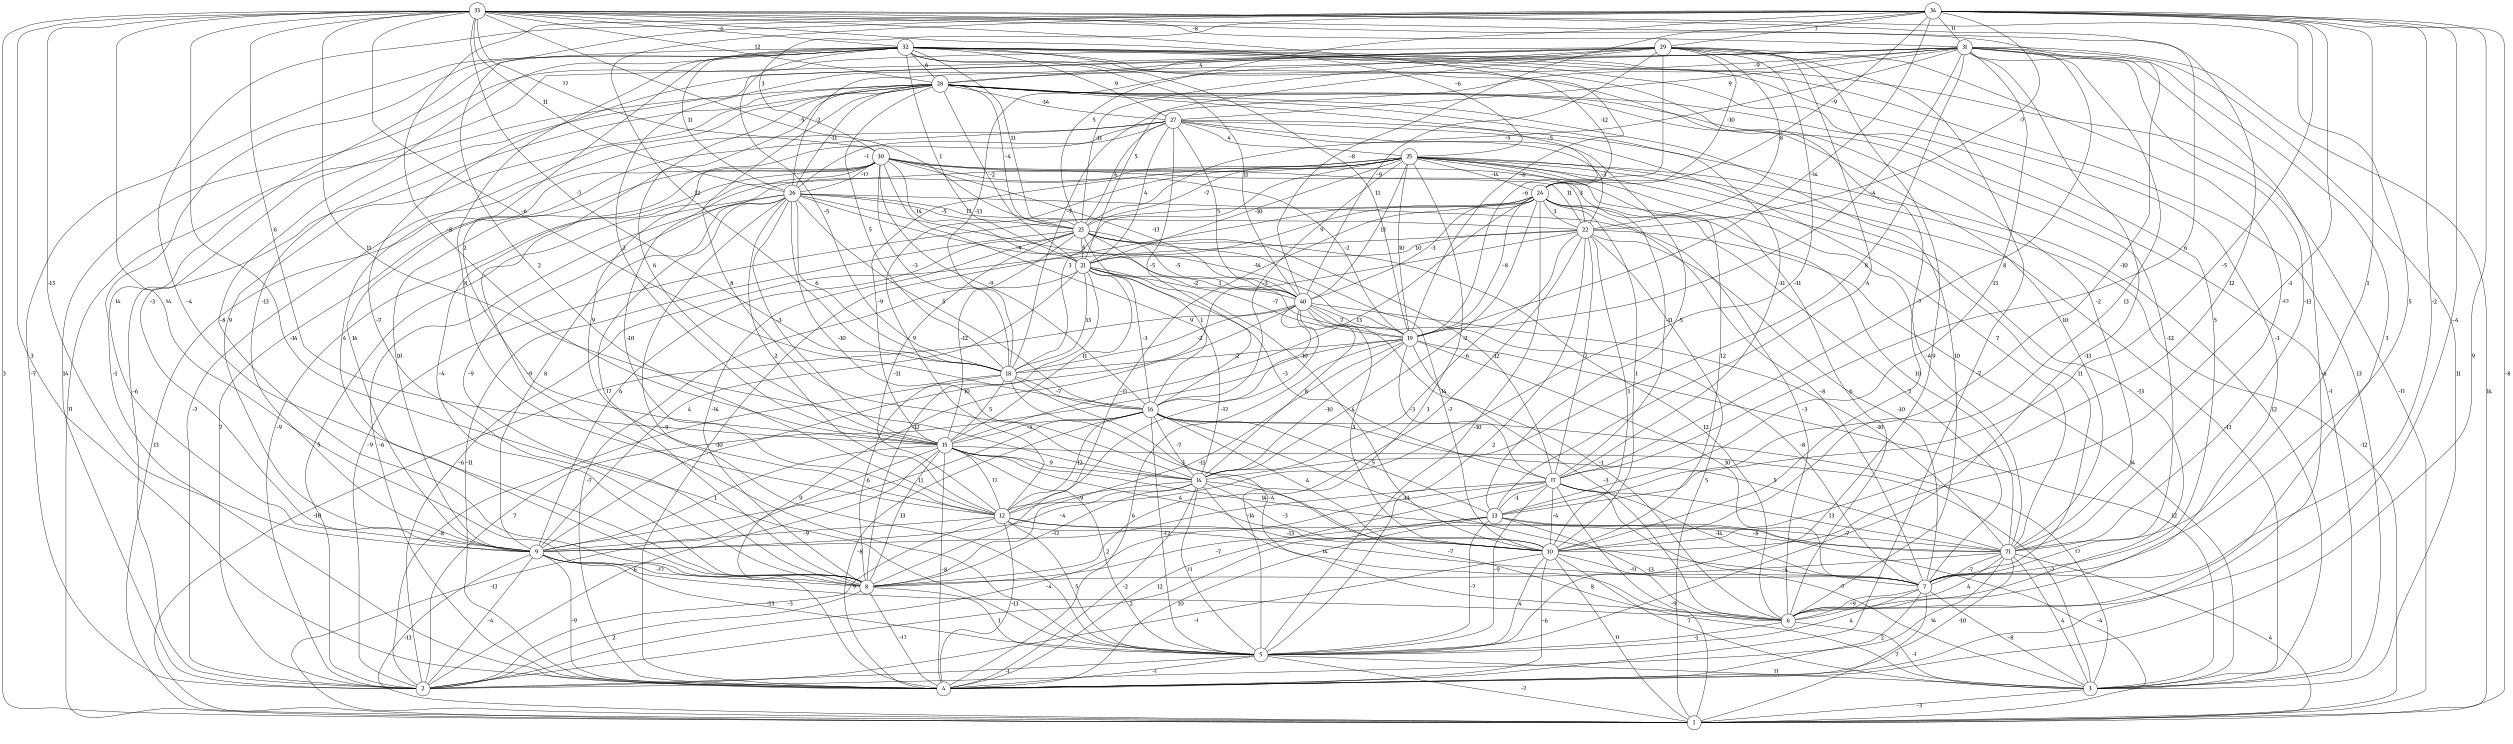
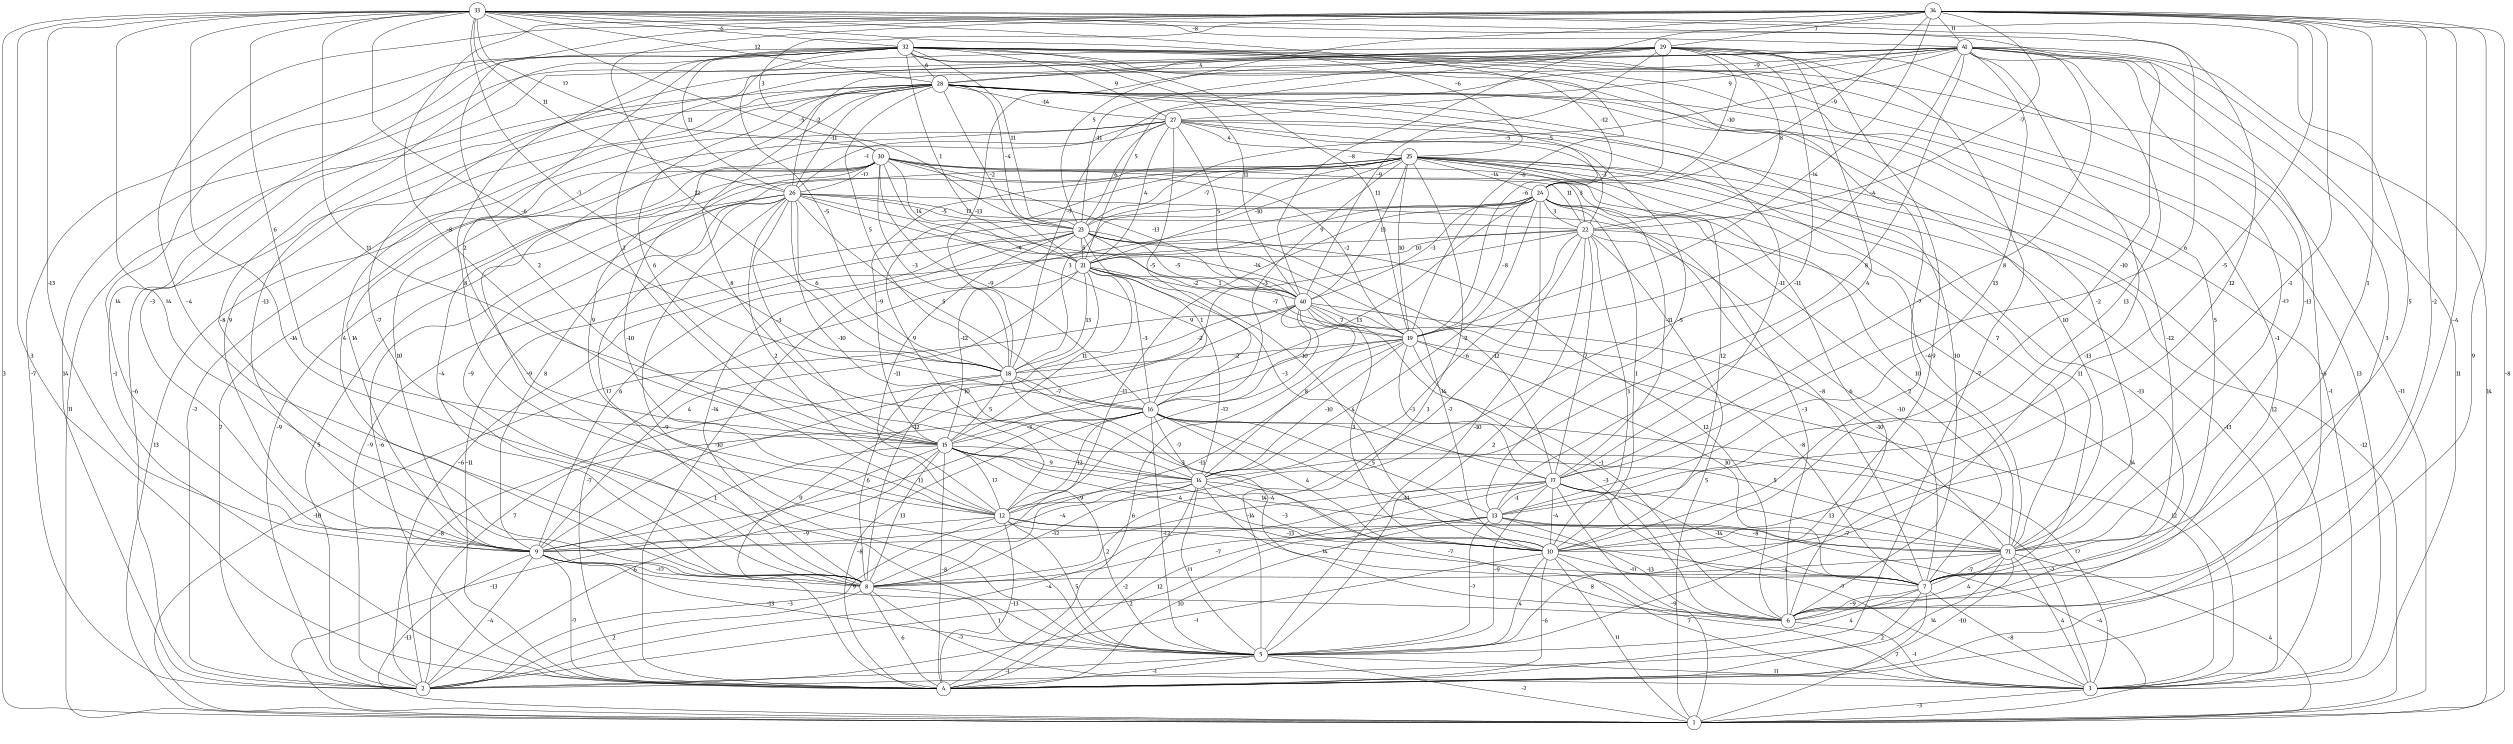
node "31": label "31" -> "41"
edge "9" -- "4": label "-9" -> "-7"
edge "8" -- "4": label "-12" -> "6"
edge "6" -- "5": removed, label "-1"
edge "8" -- "3": added, label "-2"
